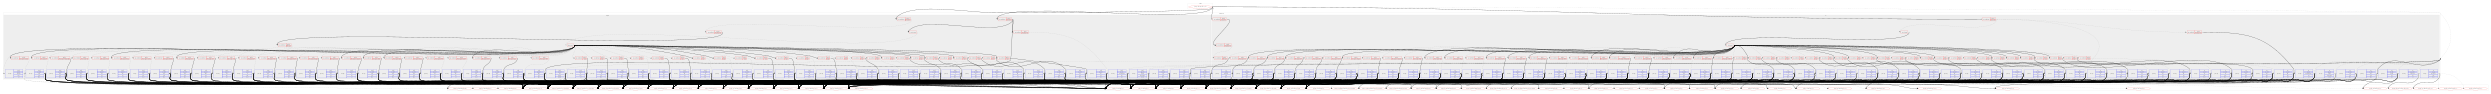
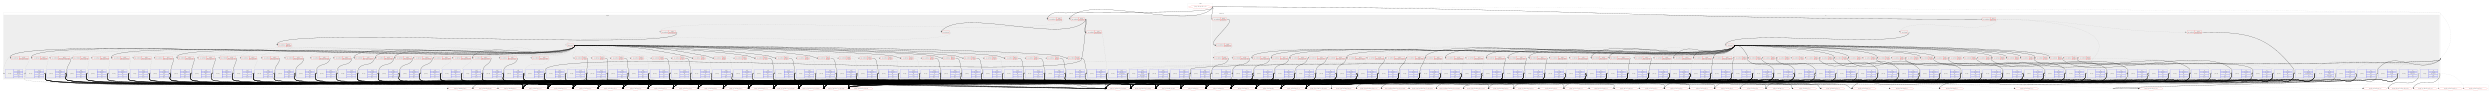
node "portage://dev-libs/openssl-1.1.1w": added
